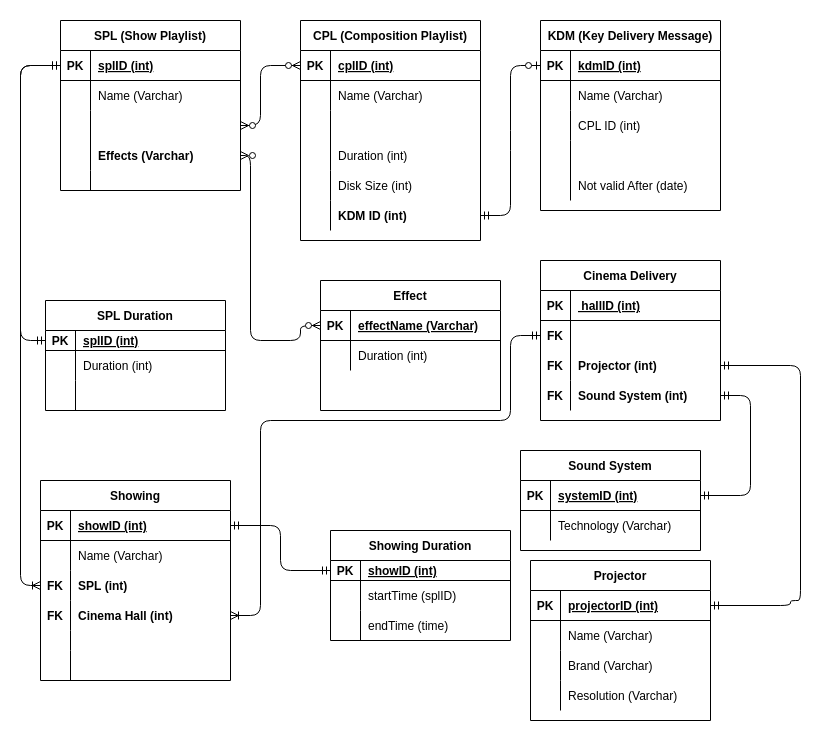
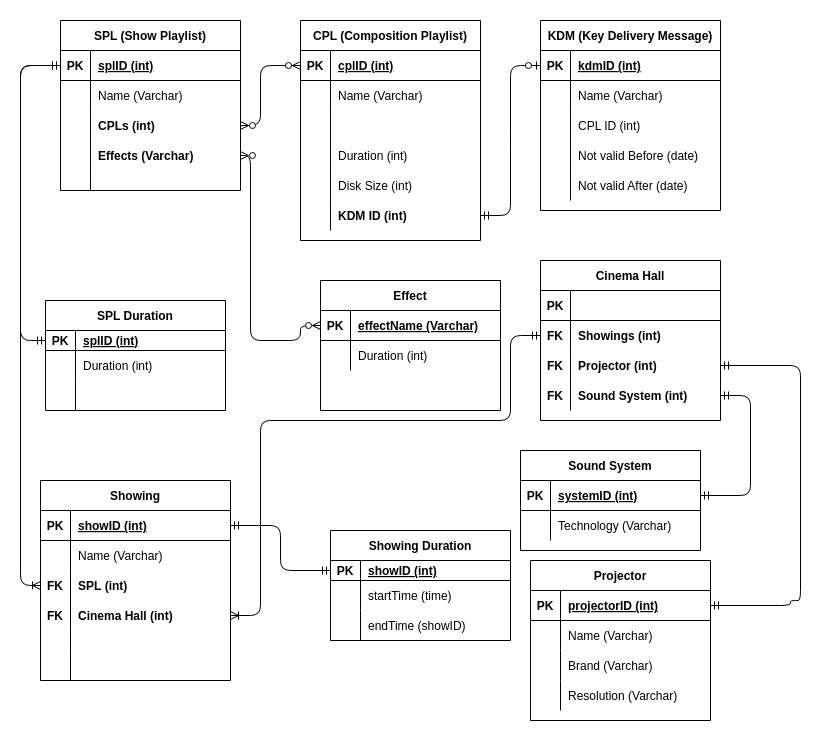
node "CPLs (int)": added
node "Not valid Before (date)": added
node "Cinema Delivery": label "Cinema Delivery" -> "Cinema Hall"
node "hallID (int)": removed
node "Showings (int)": added
node "startTime (splID)": label "startTime (splID)" -> "startTime (time)"
node "endTime (time)": label "endTime (time)" -> "endTime (showID)"
